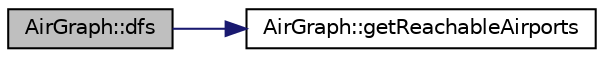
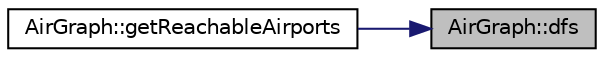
edge "AirGraph::dfs" -> "AirGraph::getReachableAirports": reversed
